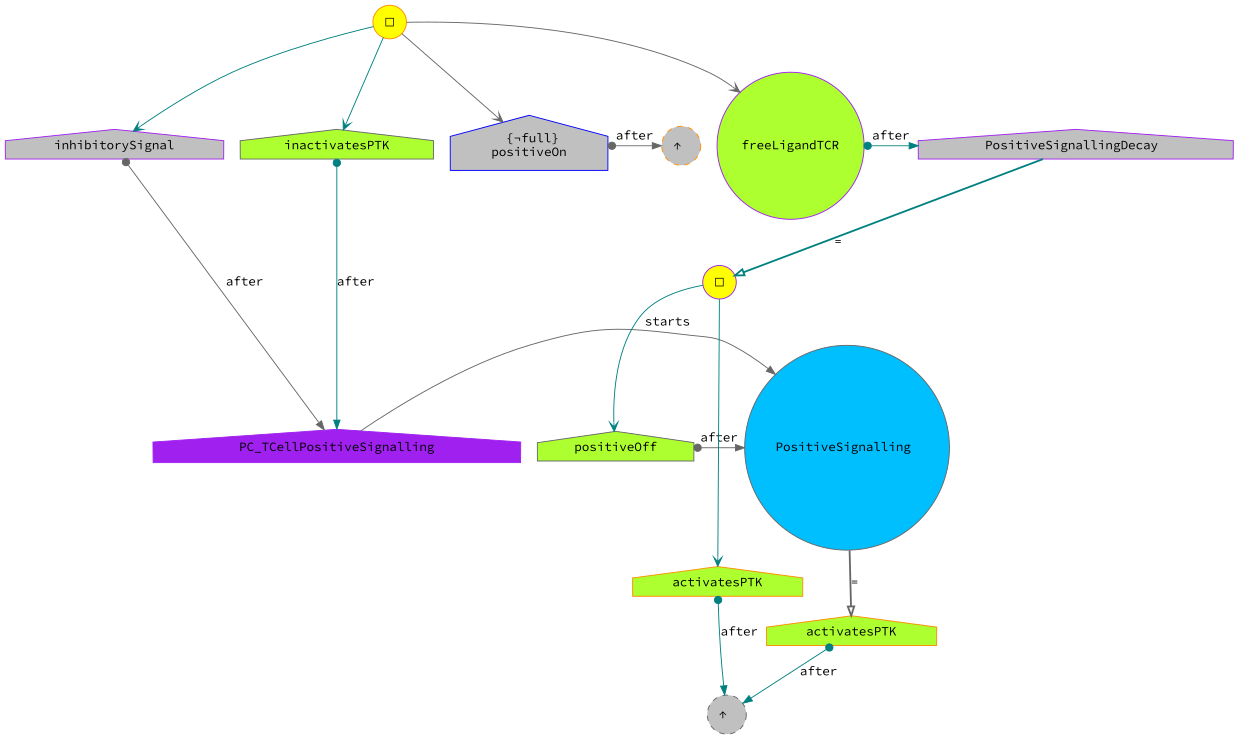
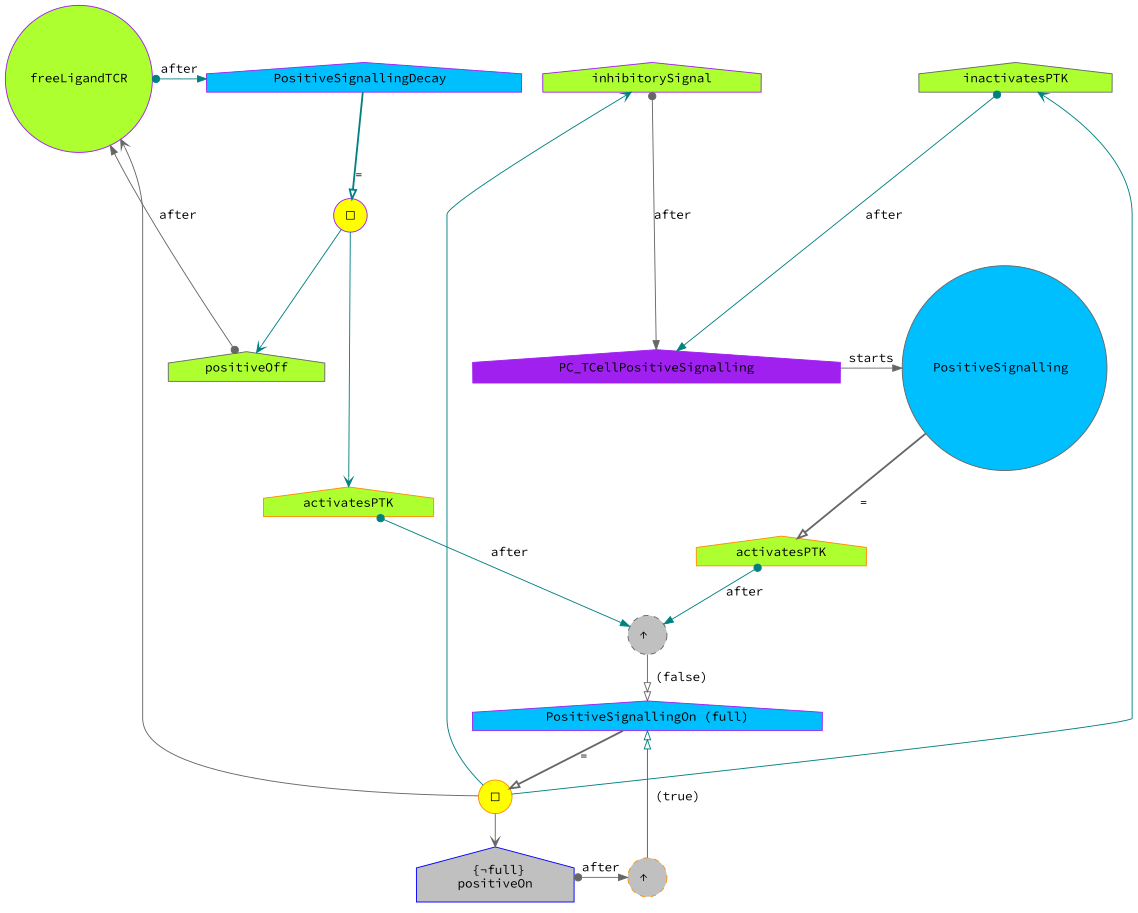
node "inhibitorySignal": fillcolor gray -> greenyellow
node "PositiveSignallingDecay": fillcolor gray -> deepskyblue
edge "positiveOff" -- "PositiveSignalling": now "positiveOff" -- "freeLigandTCR"
node "PositiveSignallingOn (full)": added
